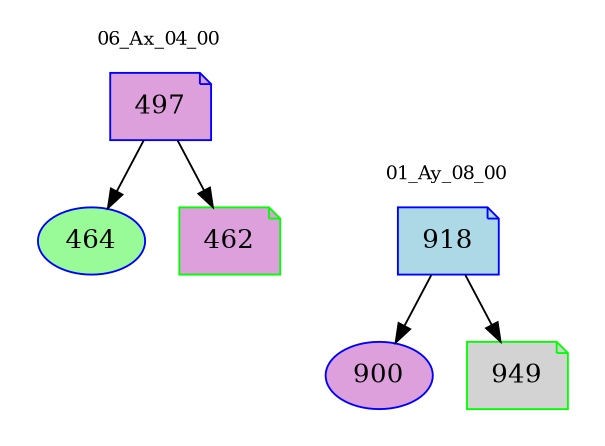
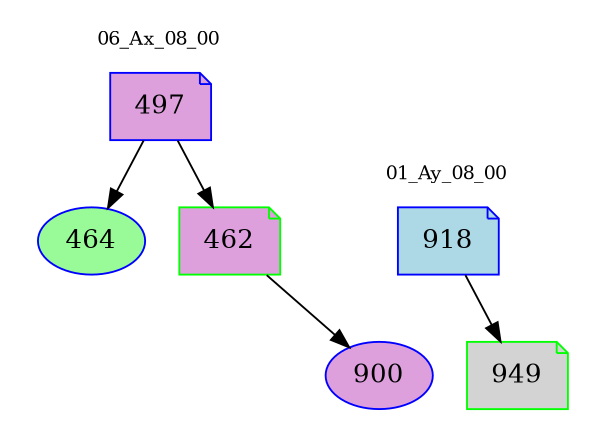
cluster "06_Ax_04_00": label "06_Ax_04_00" -> "06_Ax_08_00"
edge "918" -> "900": now "462" -> "900"
